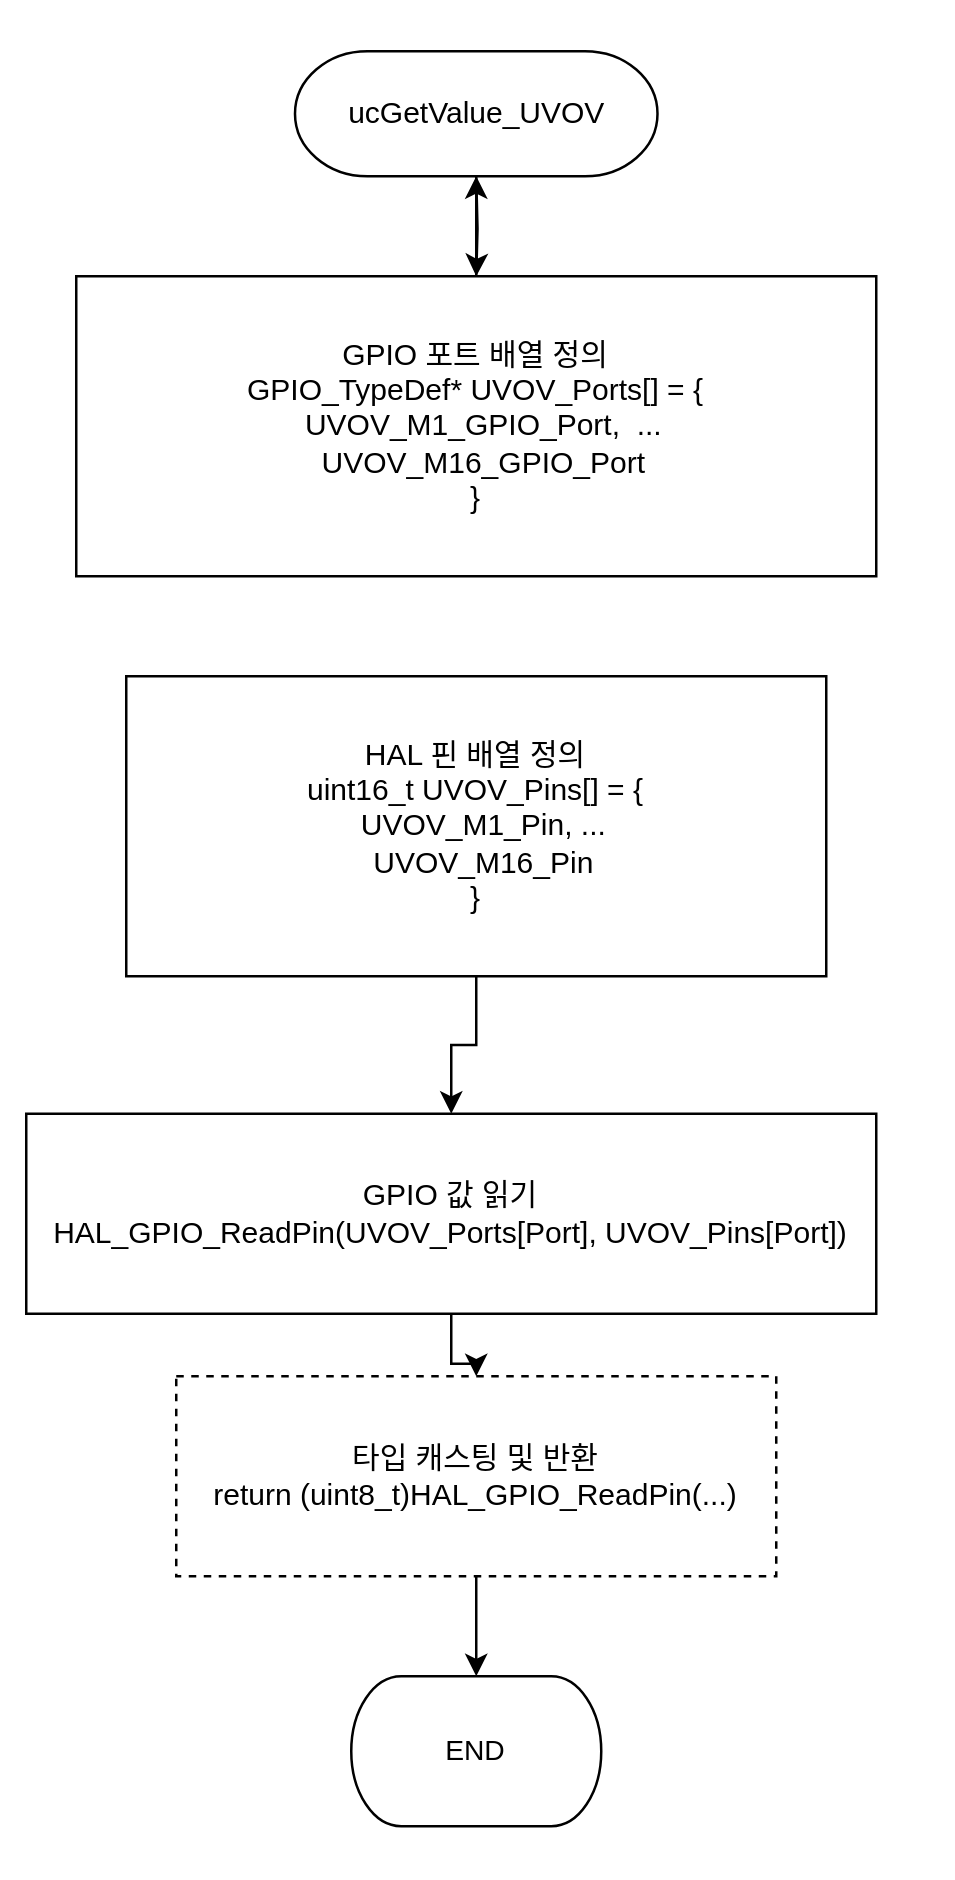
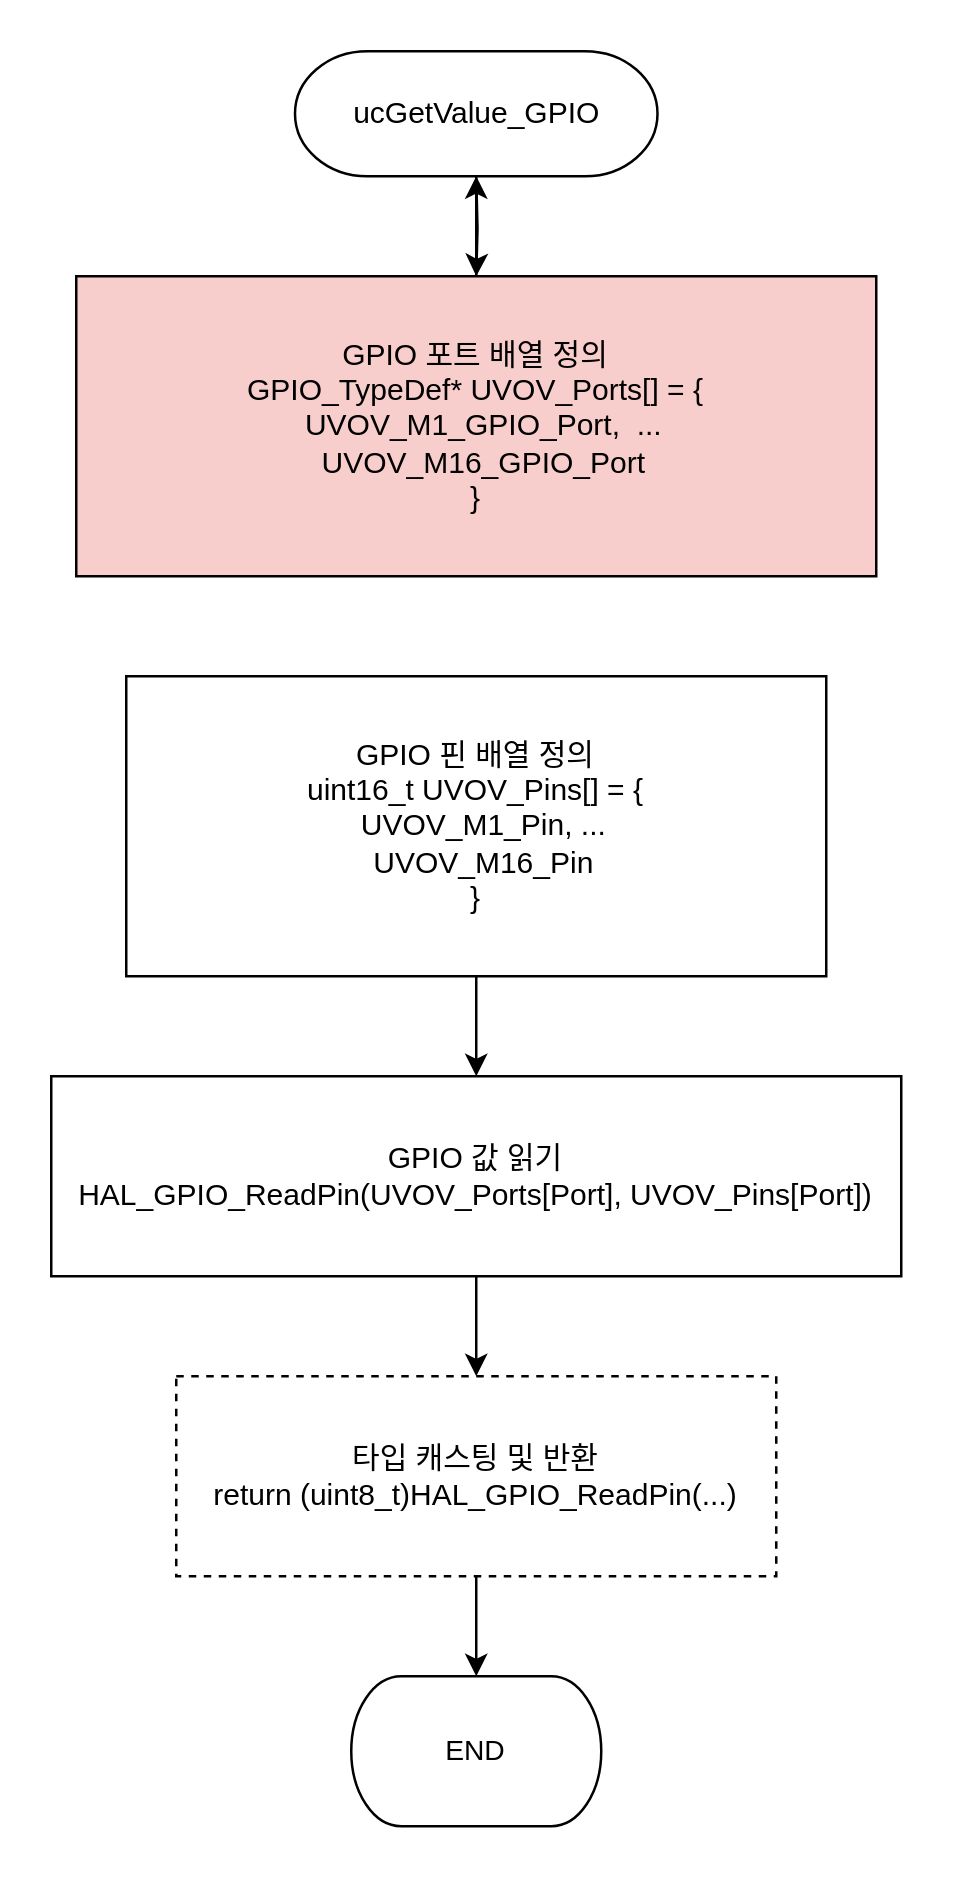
node "ucGetValue_UVOV": label "ucGetValue_UVOV" -> "ucGetValue_GPIO"
node "GPIO 포트 배열 정의 GPIO_TypeDef* UVOV_Ports[] = { UVOV_M1_GPIO_Port, ... UVOV_M16_GPIO_Port }": fillcolor #ffffff -> #f8cecc
node "HAL 핀 배열 정의 uint16_t UVOV_Pins[] = { UVOV_M1_Pin, ... UVOV_M16_Pin }": label "HAL 핀 배열 정의 uint16_t UVOV_Pins[] = { UVOV_M1_Pin, ... UVOV_M16_Pin }" -> "GPIO 핀 배열 정의 uint16_t UVOV_Pins[] = { UVOV_M1_Pin, ... UVOV_M16_Pin }"
node "GPIO 값 읽기 HAL_GPIO_ReadPin(UVOV_Ports[Port], UVOV_Pins[Port])": moved (451, 1214) -> (476, 1176)
